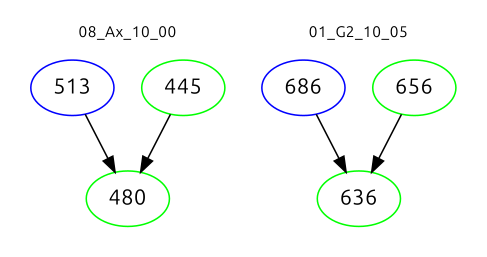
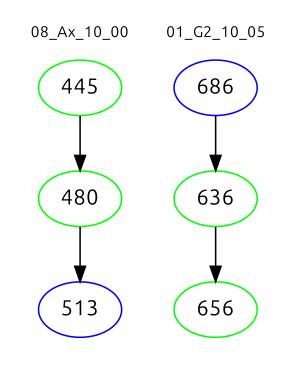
edge "513" -> "480": reversed
edge "656" -> "636": reversed
